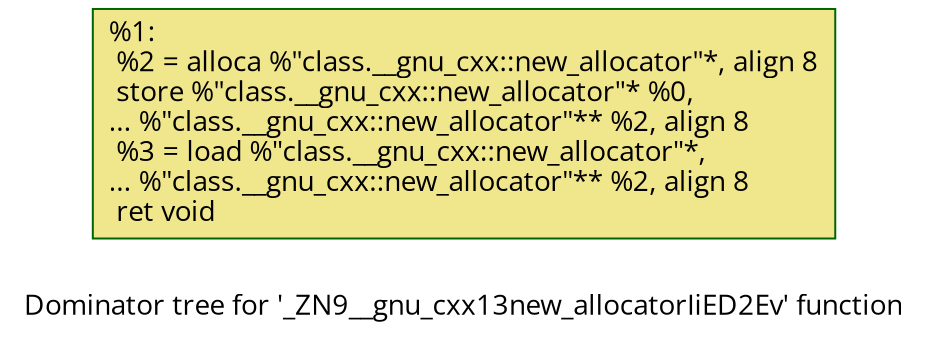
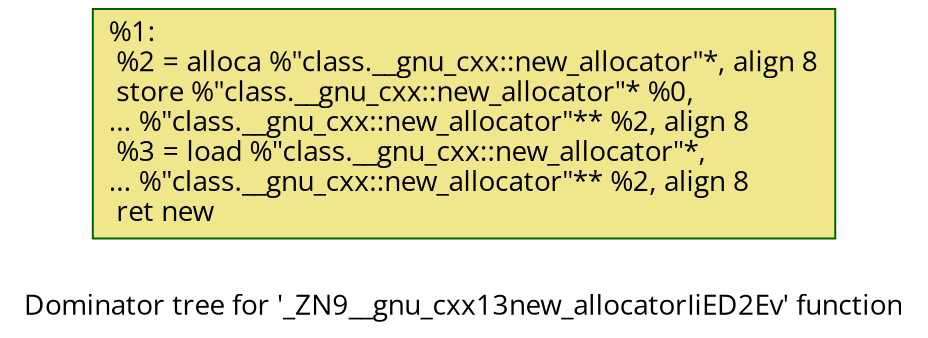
node "%1:": text "ret void" -> "ret new"
